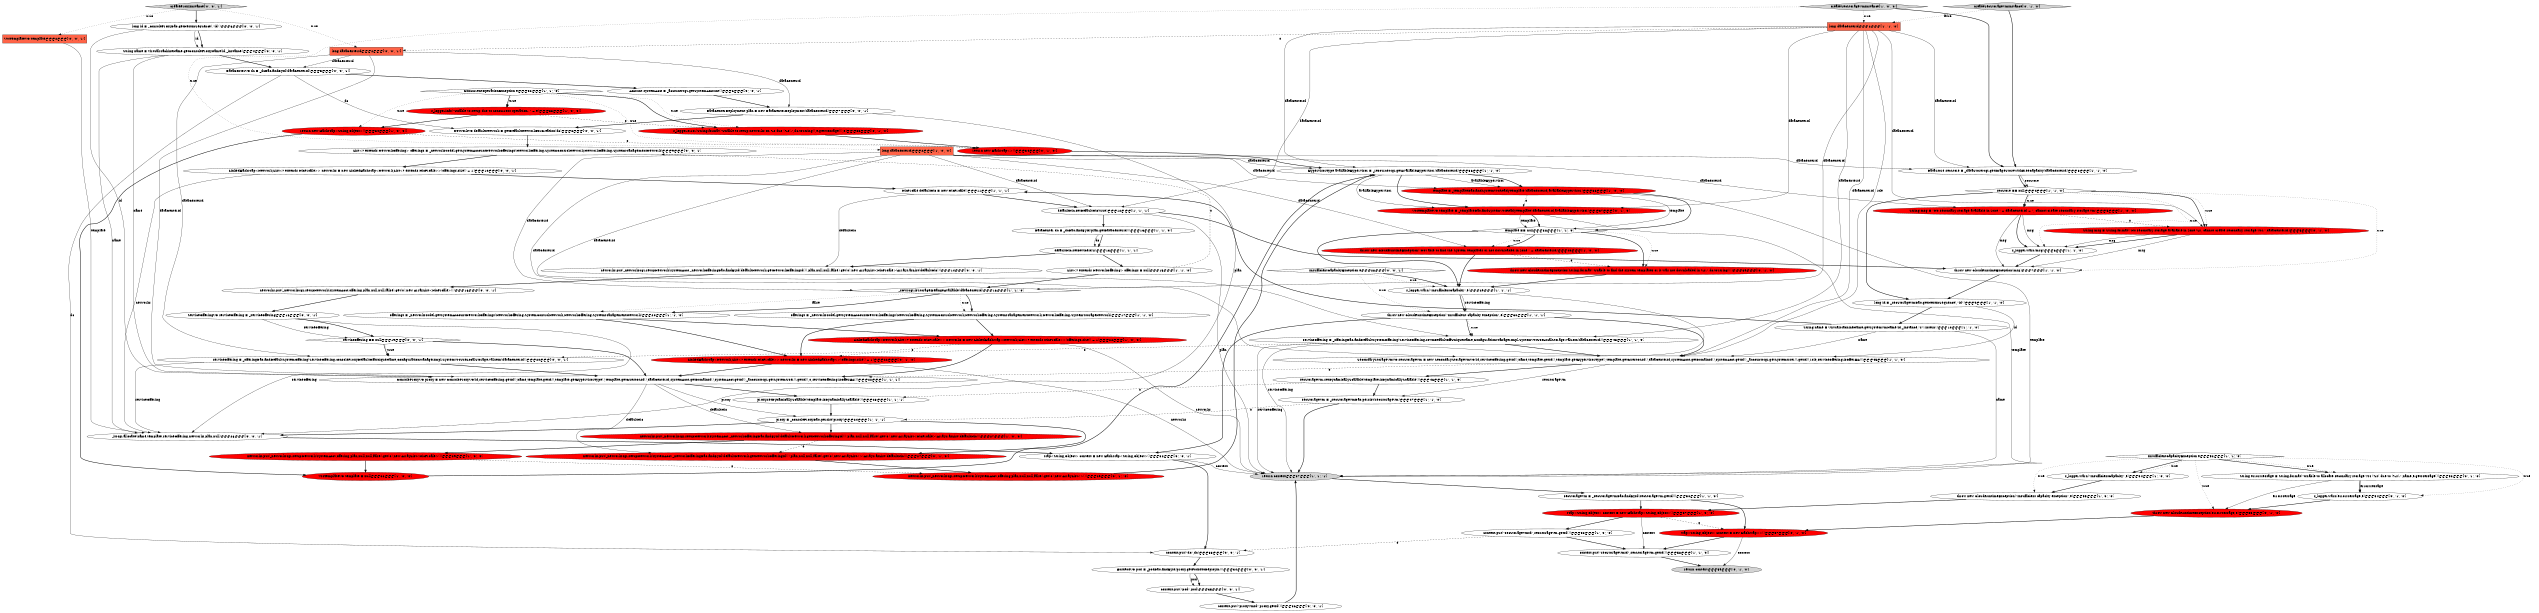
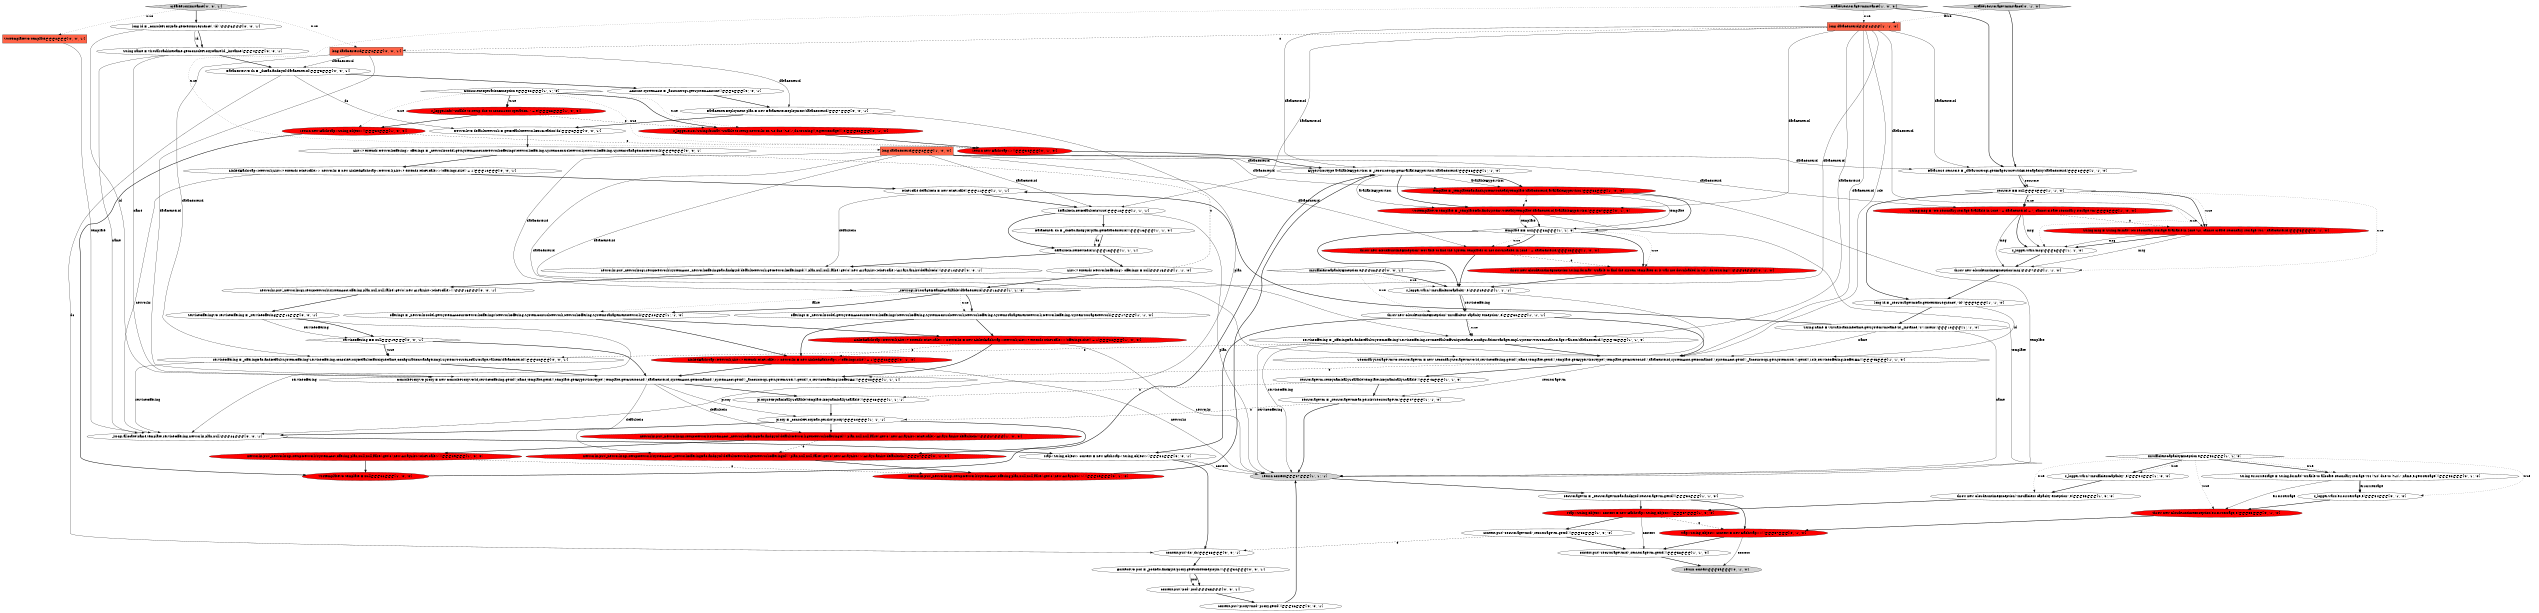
edge "defaultNic.setDefaultNic(true)@@@12@@@['1', '1', '1']" -> "throw new CloudRuntimeException(msg)@@@7@@@['1', '1', '0']": now "defaultNic.setDefaultNic(true)@@@12@@@['1', '1', '1']" -> "defaultNic.setDeviceId(2)@@@13@@@['1', '1', '1']"
